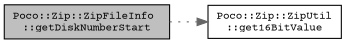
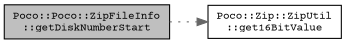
node "Poco::Zip::ZipFileInfo ::getDiskNumberStart": label "Poco::Zip::ZipFileInfo ::getDiskNumberStart" -> "Poco::Poco::ZipFileInfo ::getDiskNumberStart"
